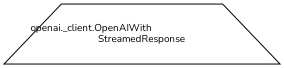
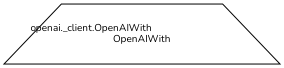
node "openai._client.OpenAIWith StreamedResponse": label "openai._client.OpenAIWith StreamedResponse" -> "openai._client.OpenAIWith OpenAIWith"
